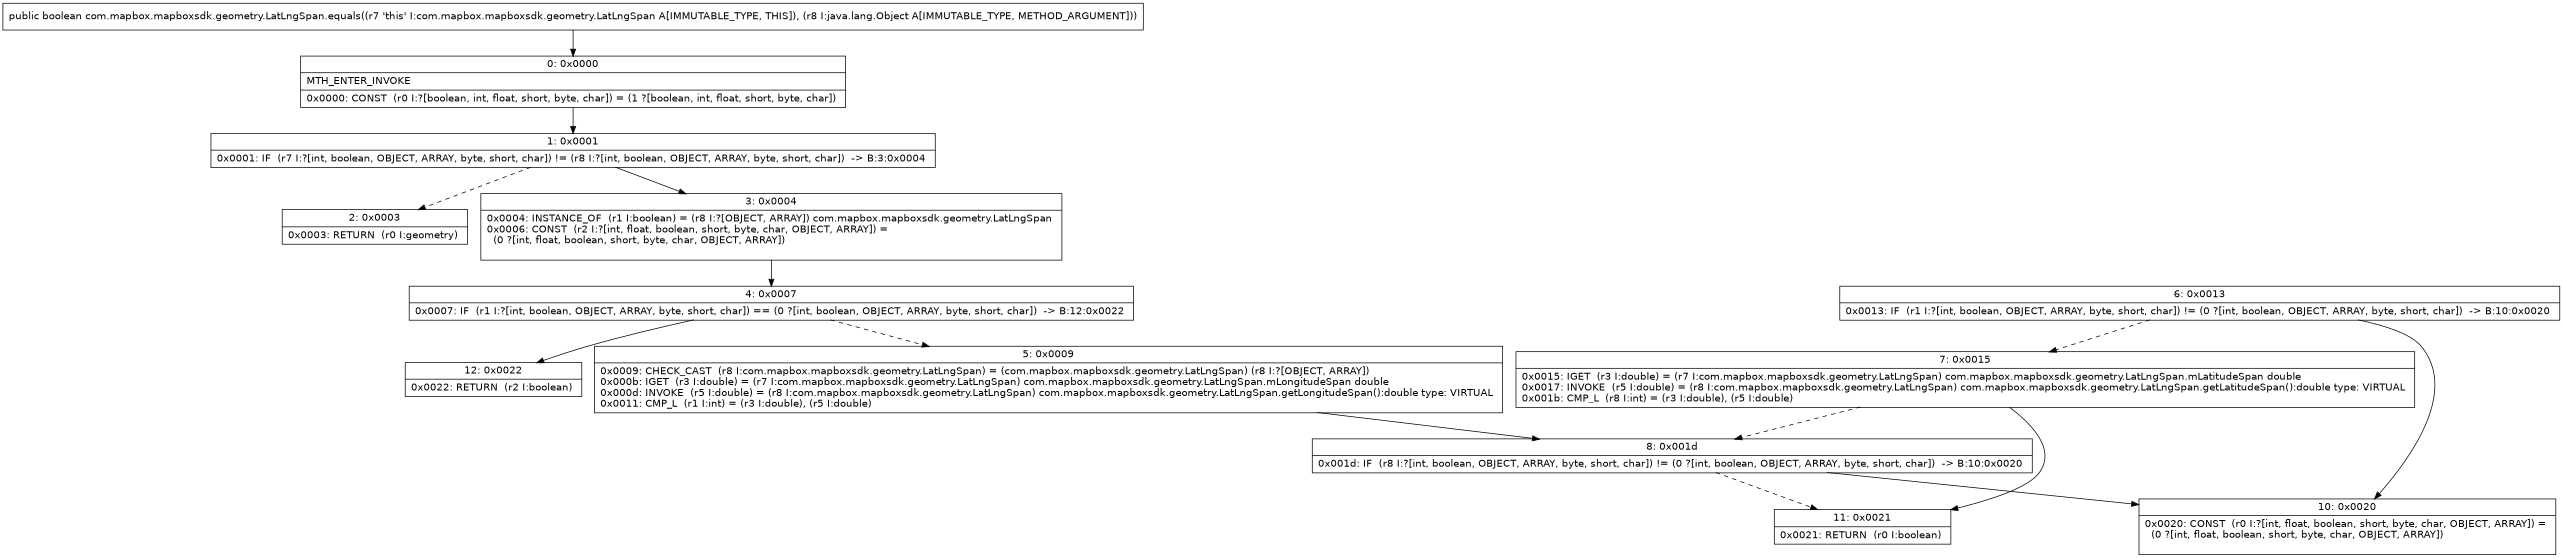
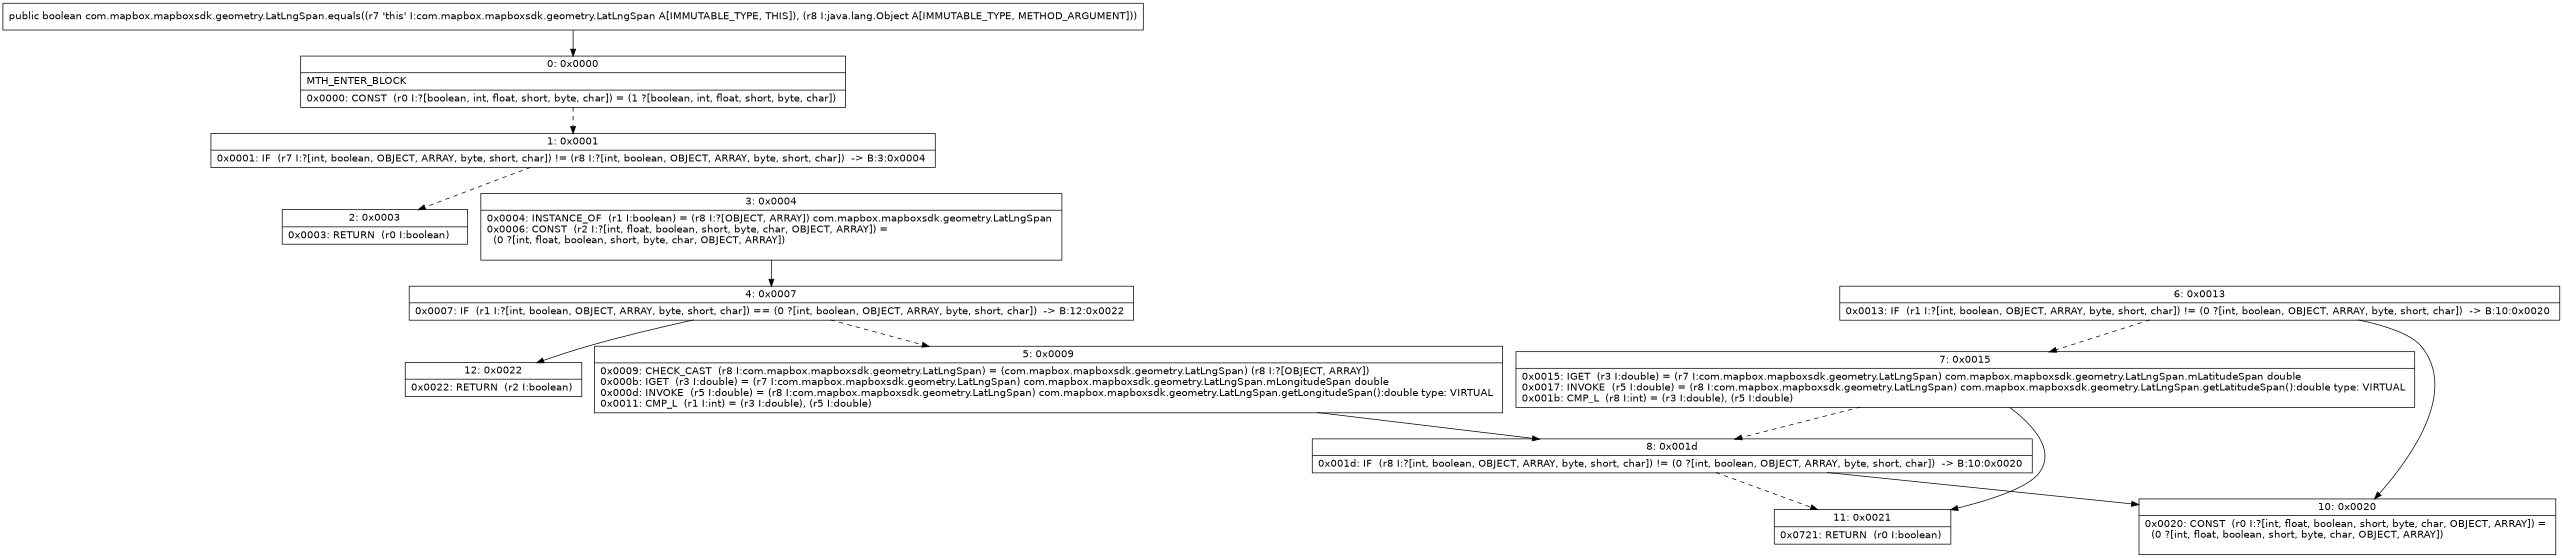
node "0: 0x0000": text "MTH_ENTER_INVOKE" -> "MTH_ENTER_BLOCK"
edge "0: 0x0000" -> "1: 0x0001": style solid -> dashed
edge "1: 0x0001" -> "3: 0x0004": removed
node "2: 0x0003": text "0x0003: RETURN  (r0 I:geometry)" -> "0x0003: RETURN  (r0 I:boolean)"
node "11: 0x0021": text "0x0021: RETURN  (r0 I:boolean)" -> "0x0721: RETURN  (r0 I:boolean)"
